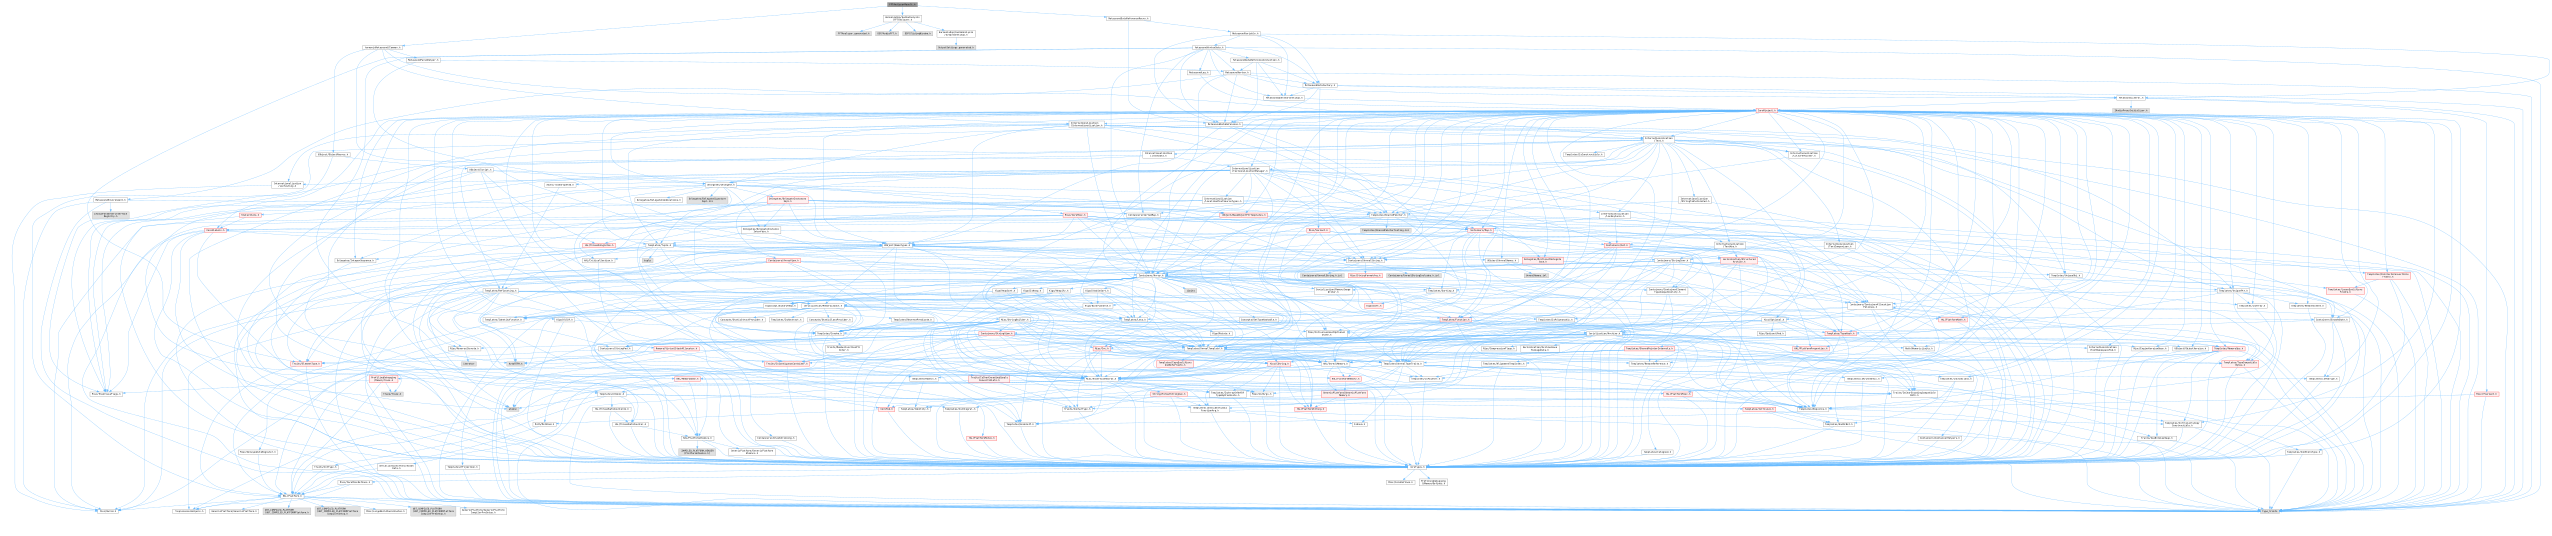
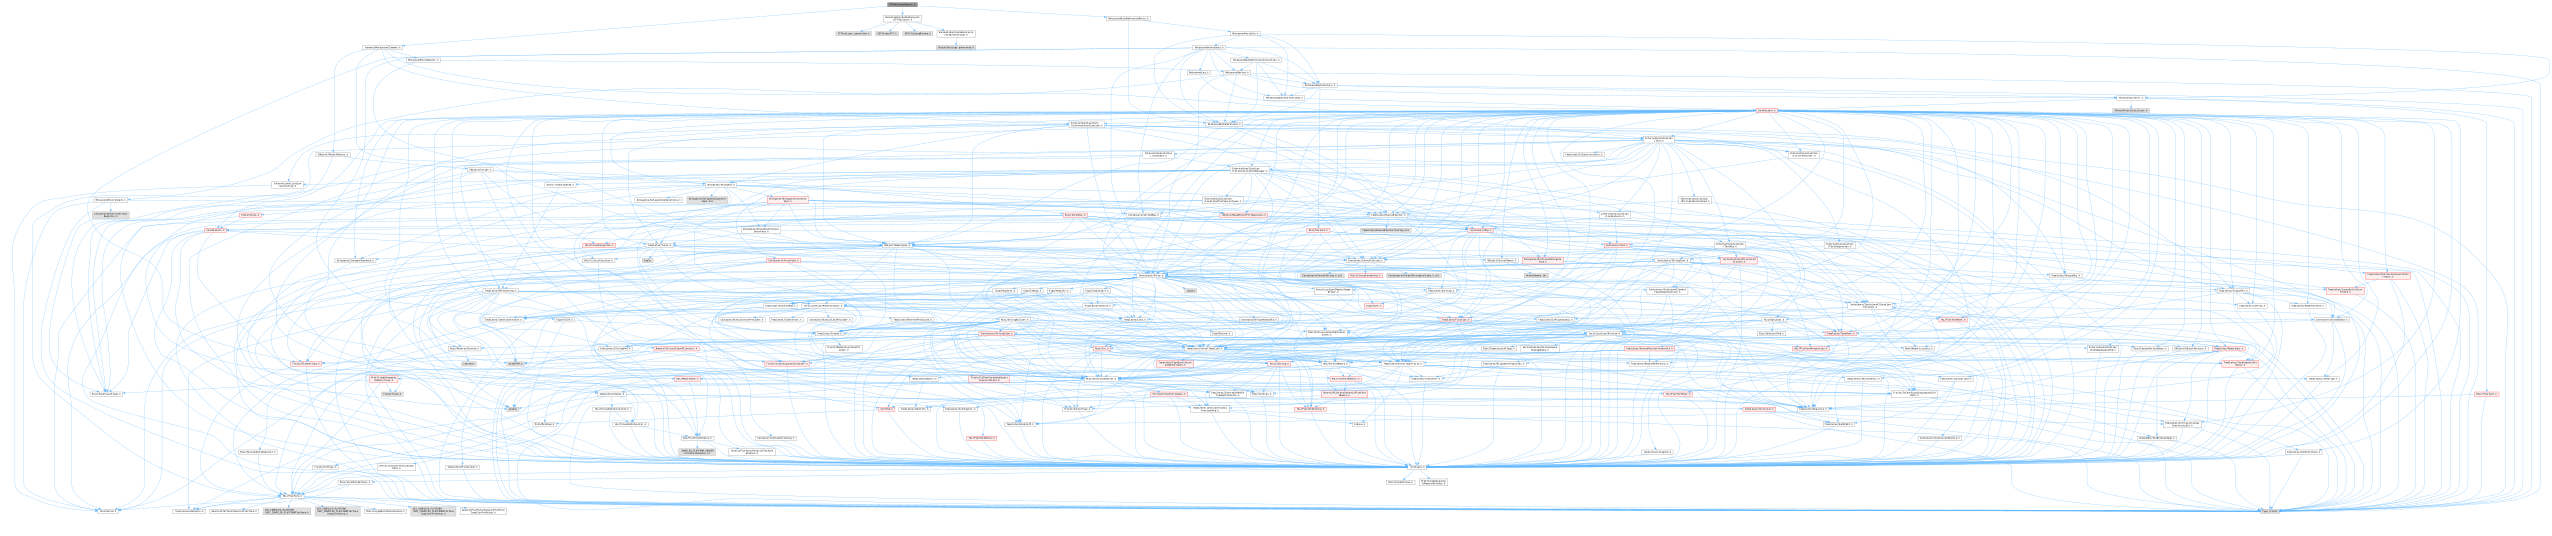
edge "Containers/Array.h" -> "Templates/LosesQualifiers FromTo.h": added
node "Traits/UseBitwiseSwap.h": label "Traits/UseBitwiseSwap.h" -> "UniqueObj/UseBitwiseSwap.h"
